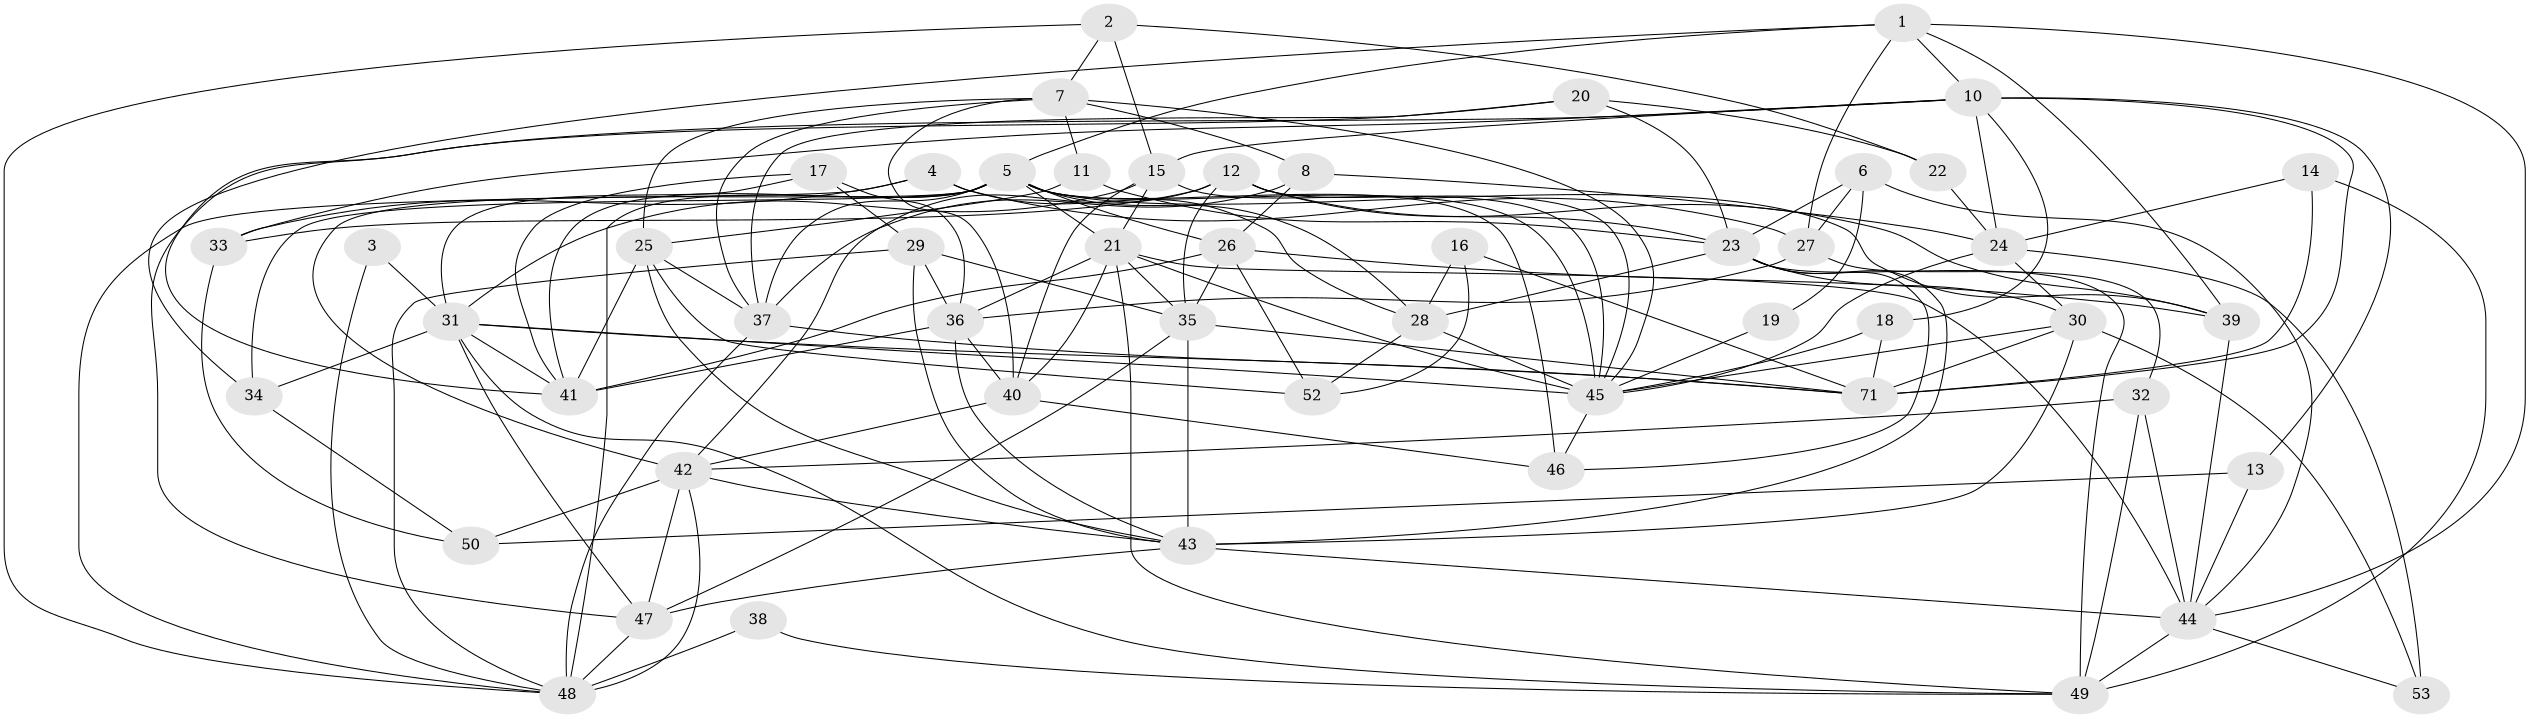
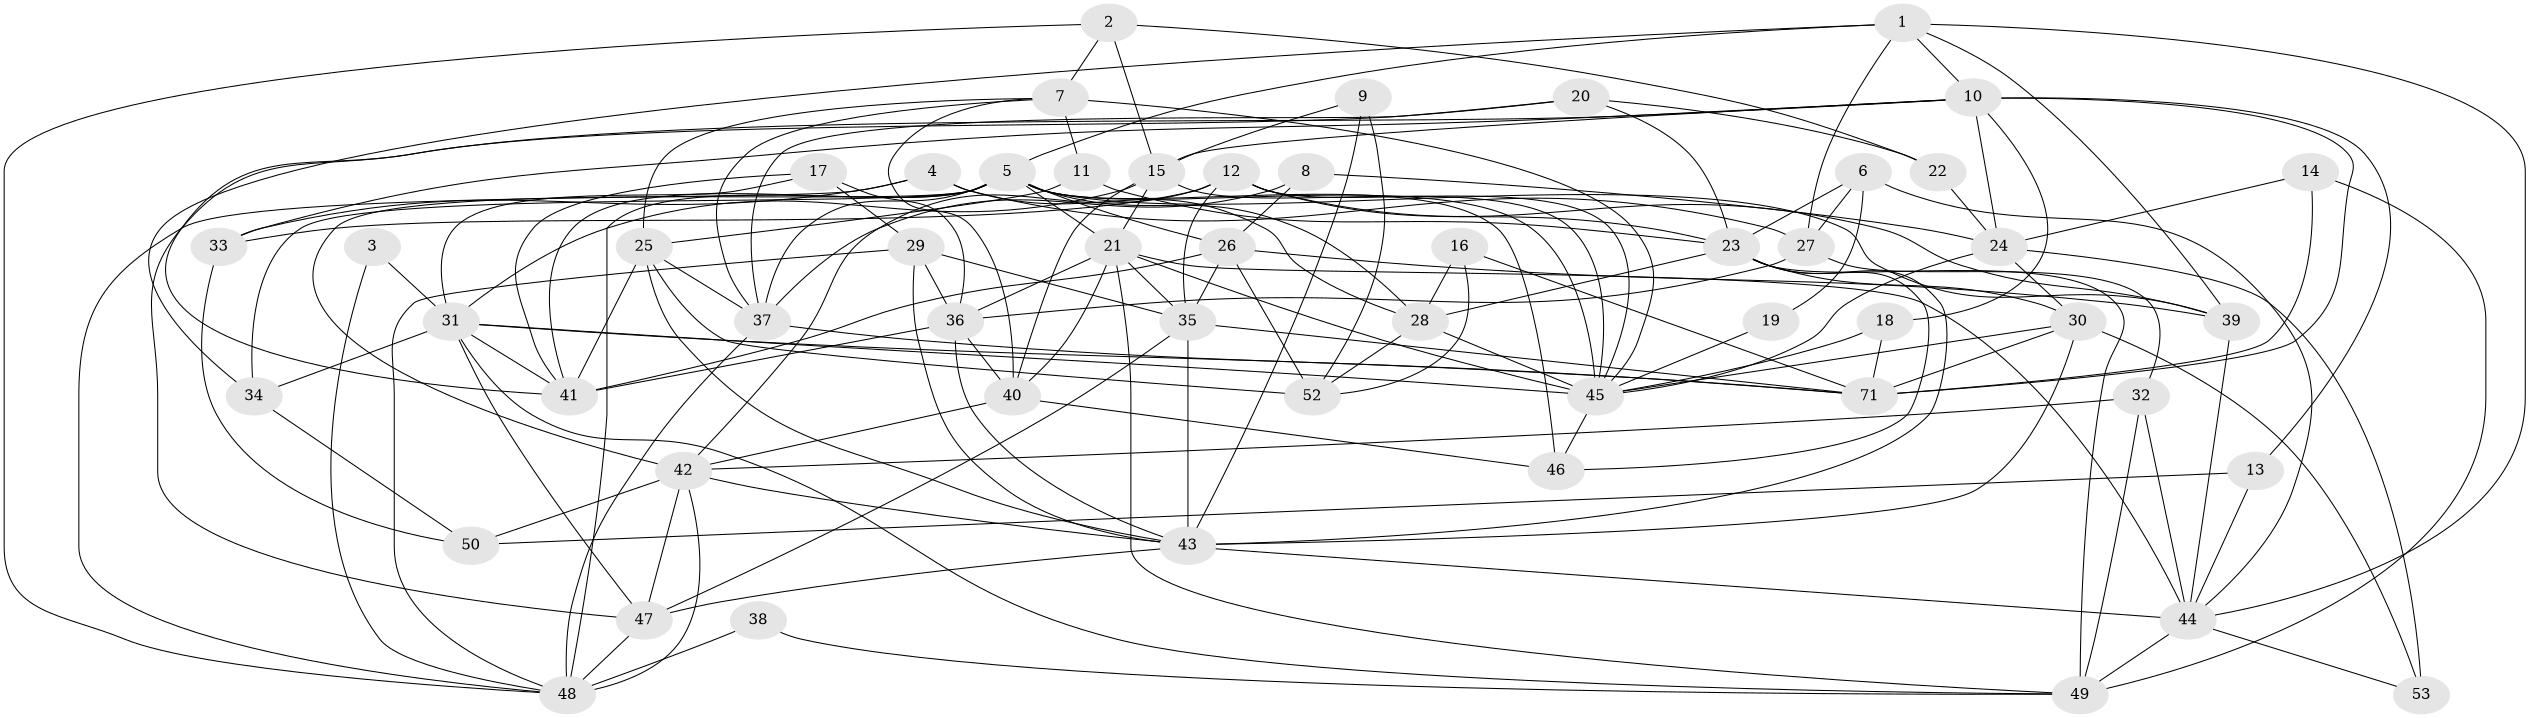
node "9": added
edge "7" -- "8": removed
